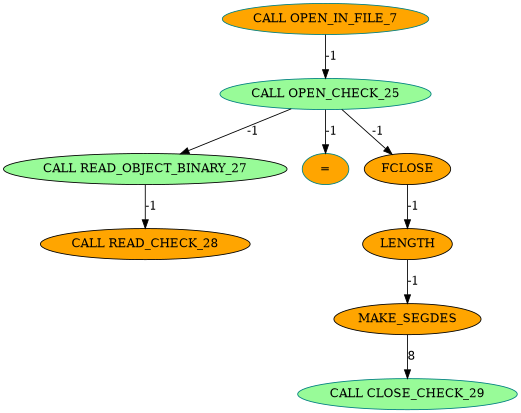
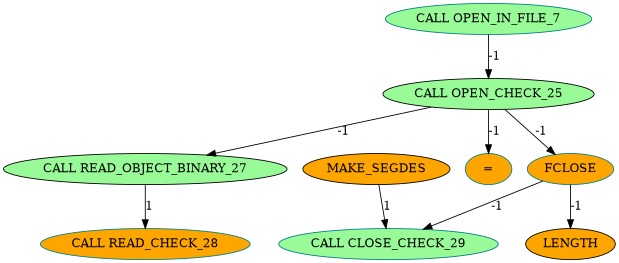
node "CALL OPEN_IN_FILE_7": fillcolor orange -> palegreen
node "CALL OPEN_CHECK_25": color teal -> black
node "FCLOSE": color black -> teal
edge "FCLOSE" -> "CALL CLOSE_CHECK_29": added, label "-1"
edge "CALL READ_OBJECT_BINARY_27" -> "CALL READ_CHECK_28": label "-1" -> "1"
node "CALL READ_CHECK_28": color black -> teal
edge "LENGTH" -> "MAKE_SEGDES": removed, label "-1"
edge "MAKE_SEGDES" -> "CALL CLOSE_CHECK_29": label "8" -> "1"
